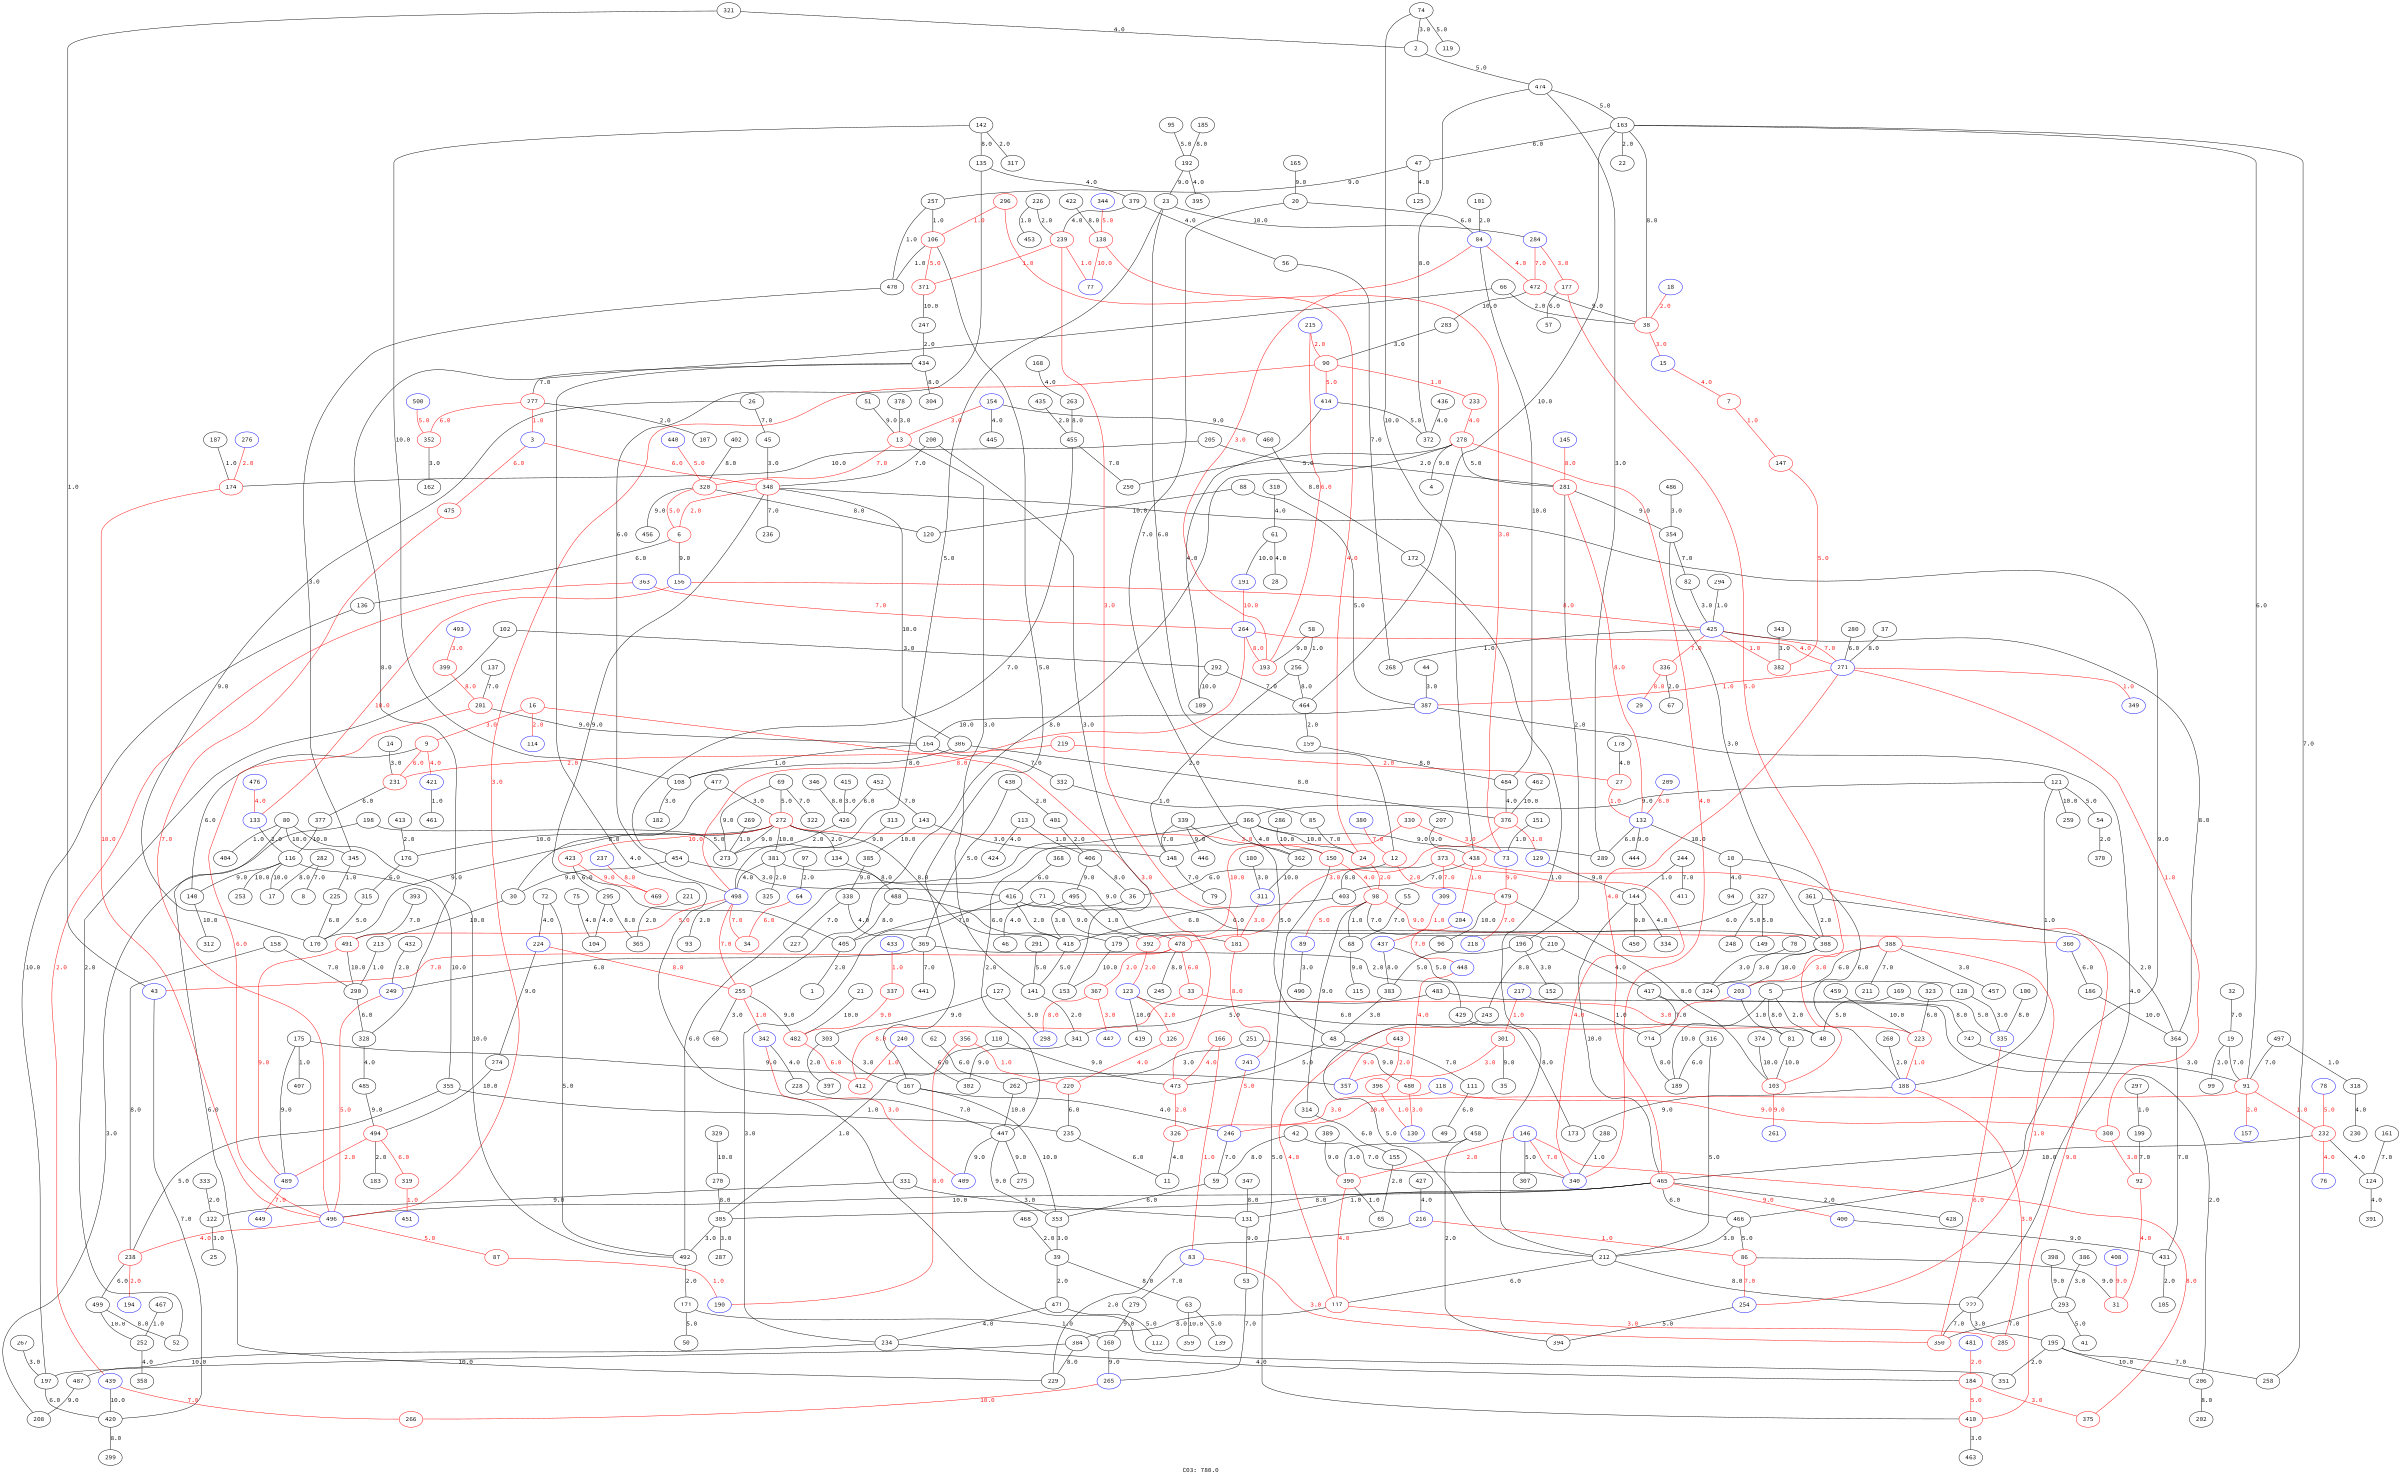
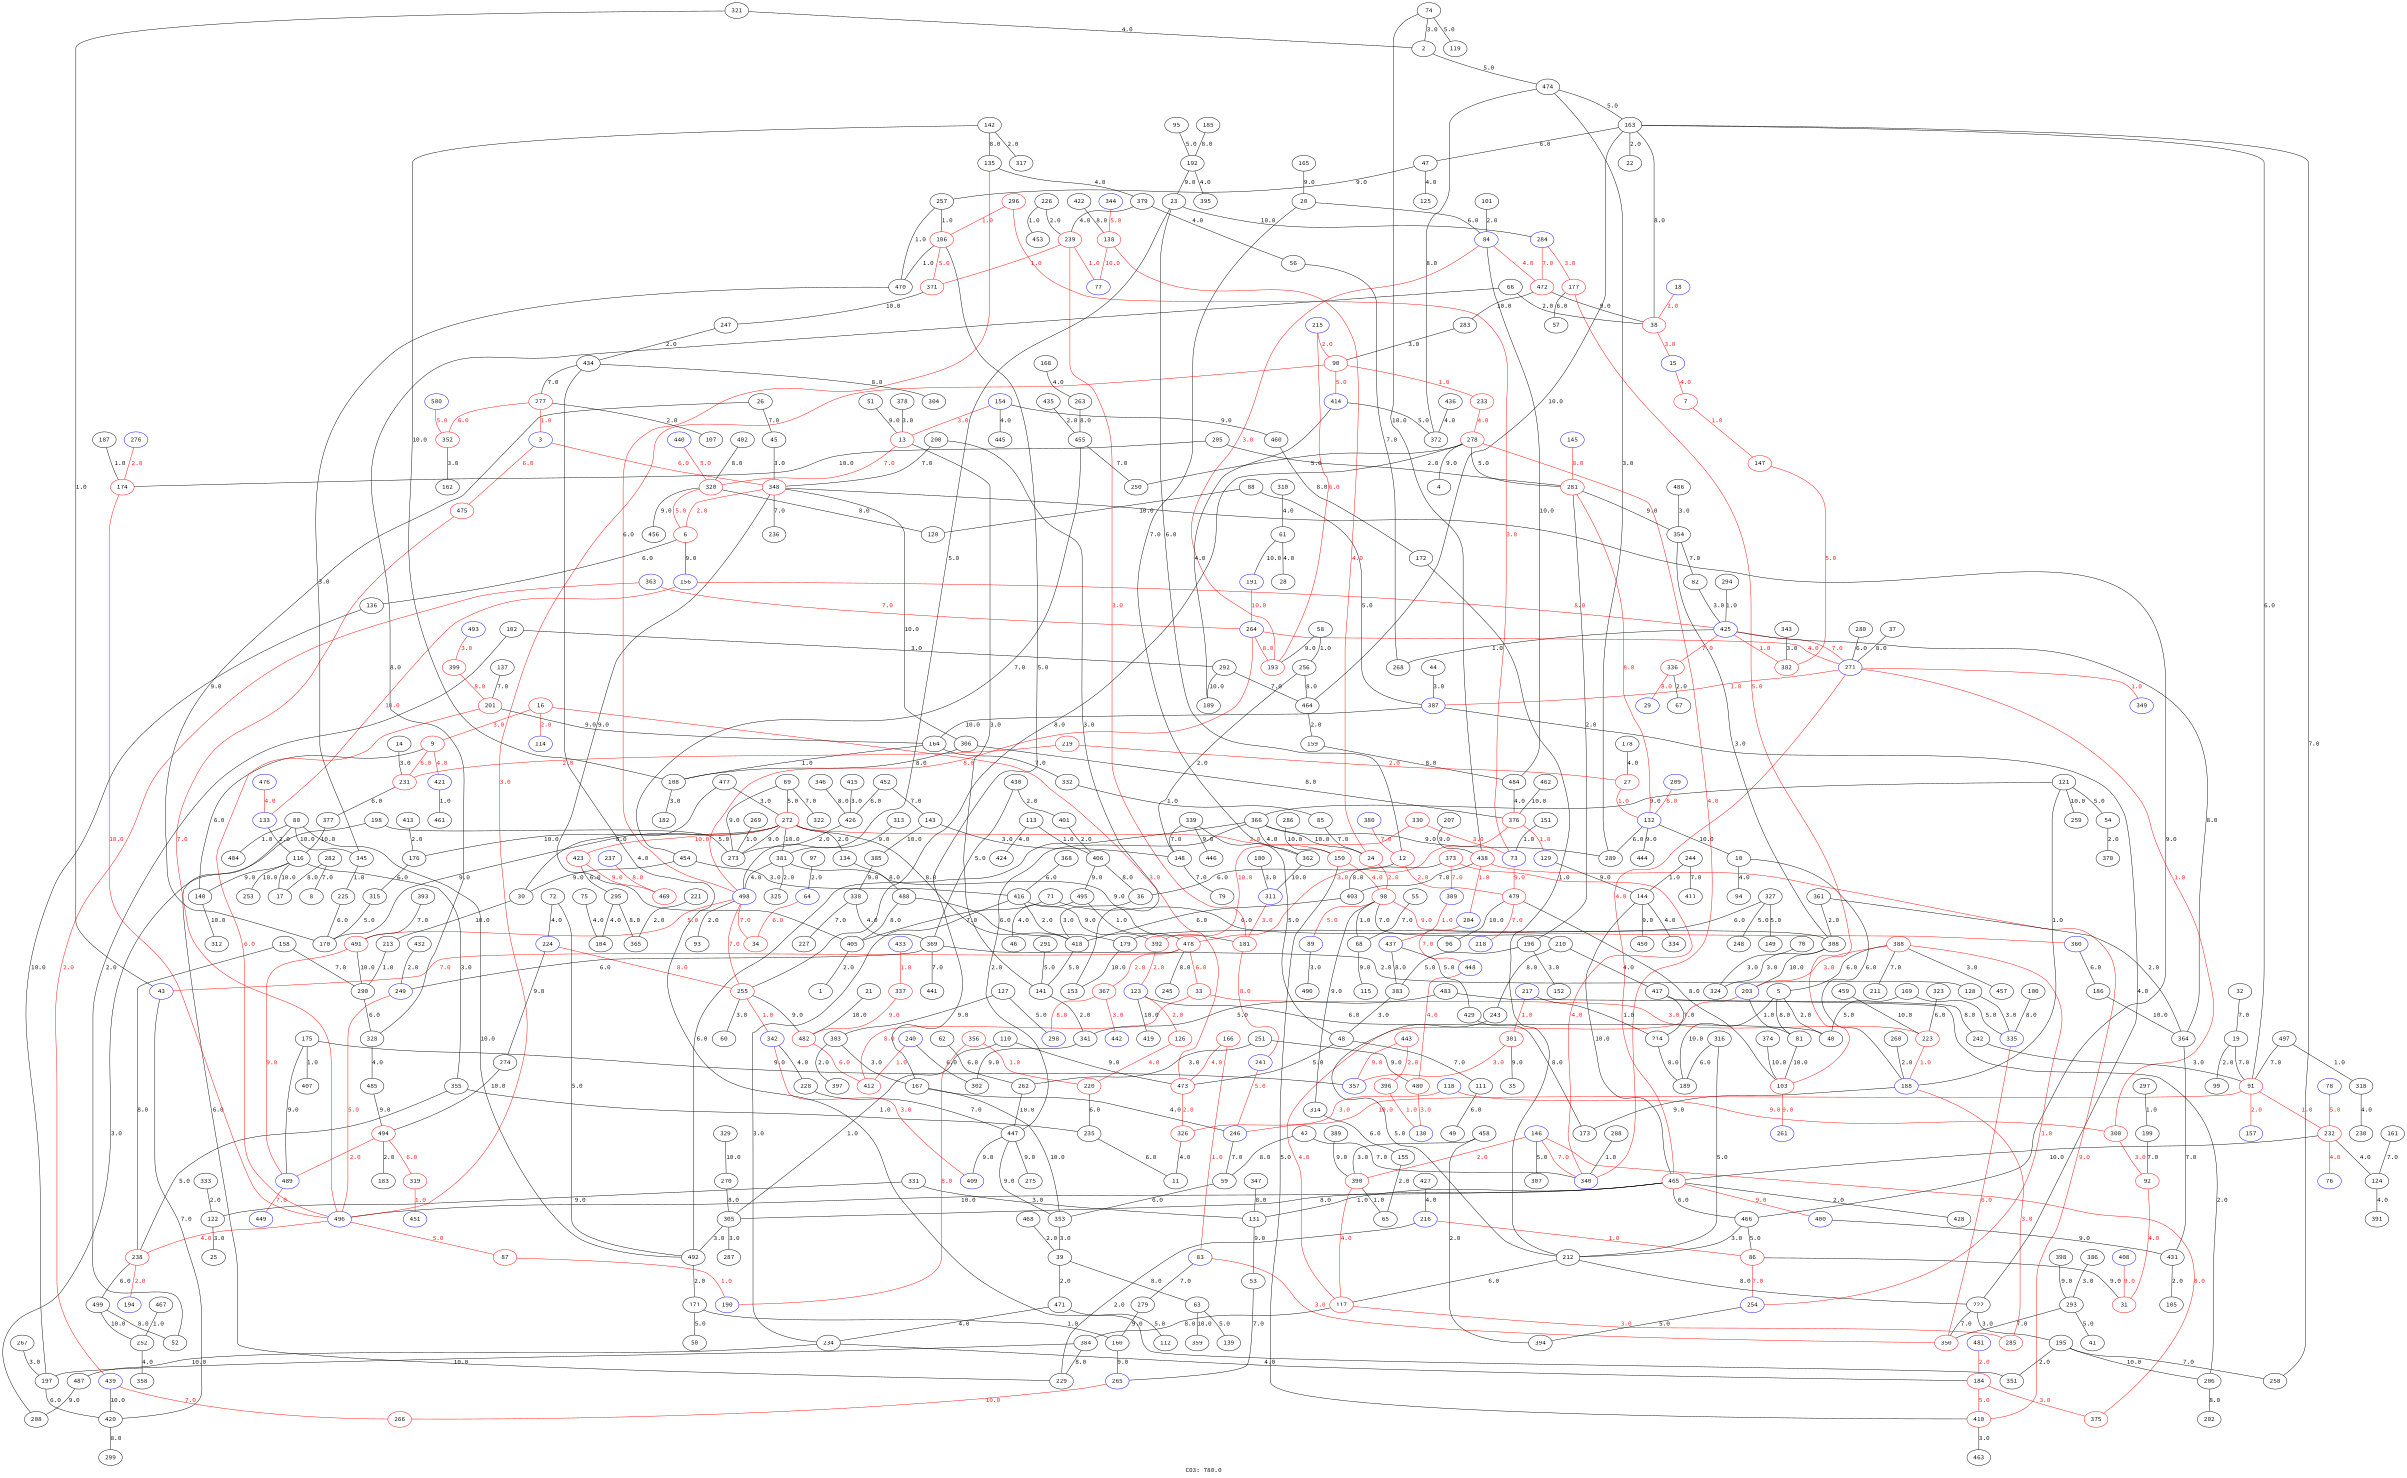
edge "135" -- "498": color black -> red
edge "116" -- "355": label "10.0" -> "3.0"
